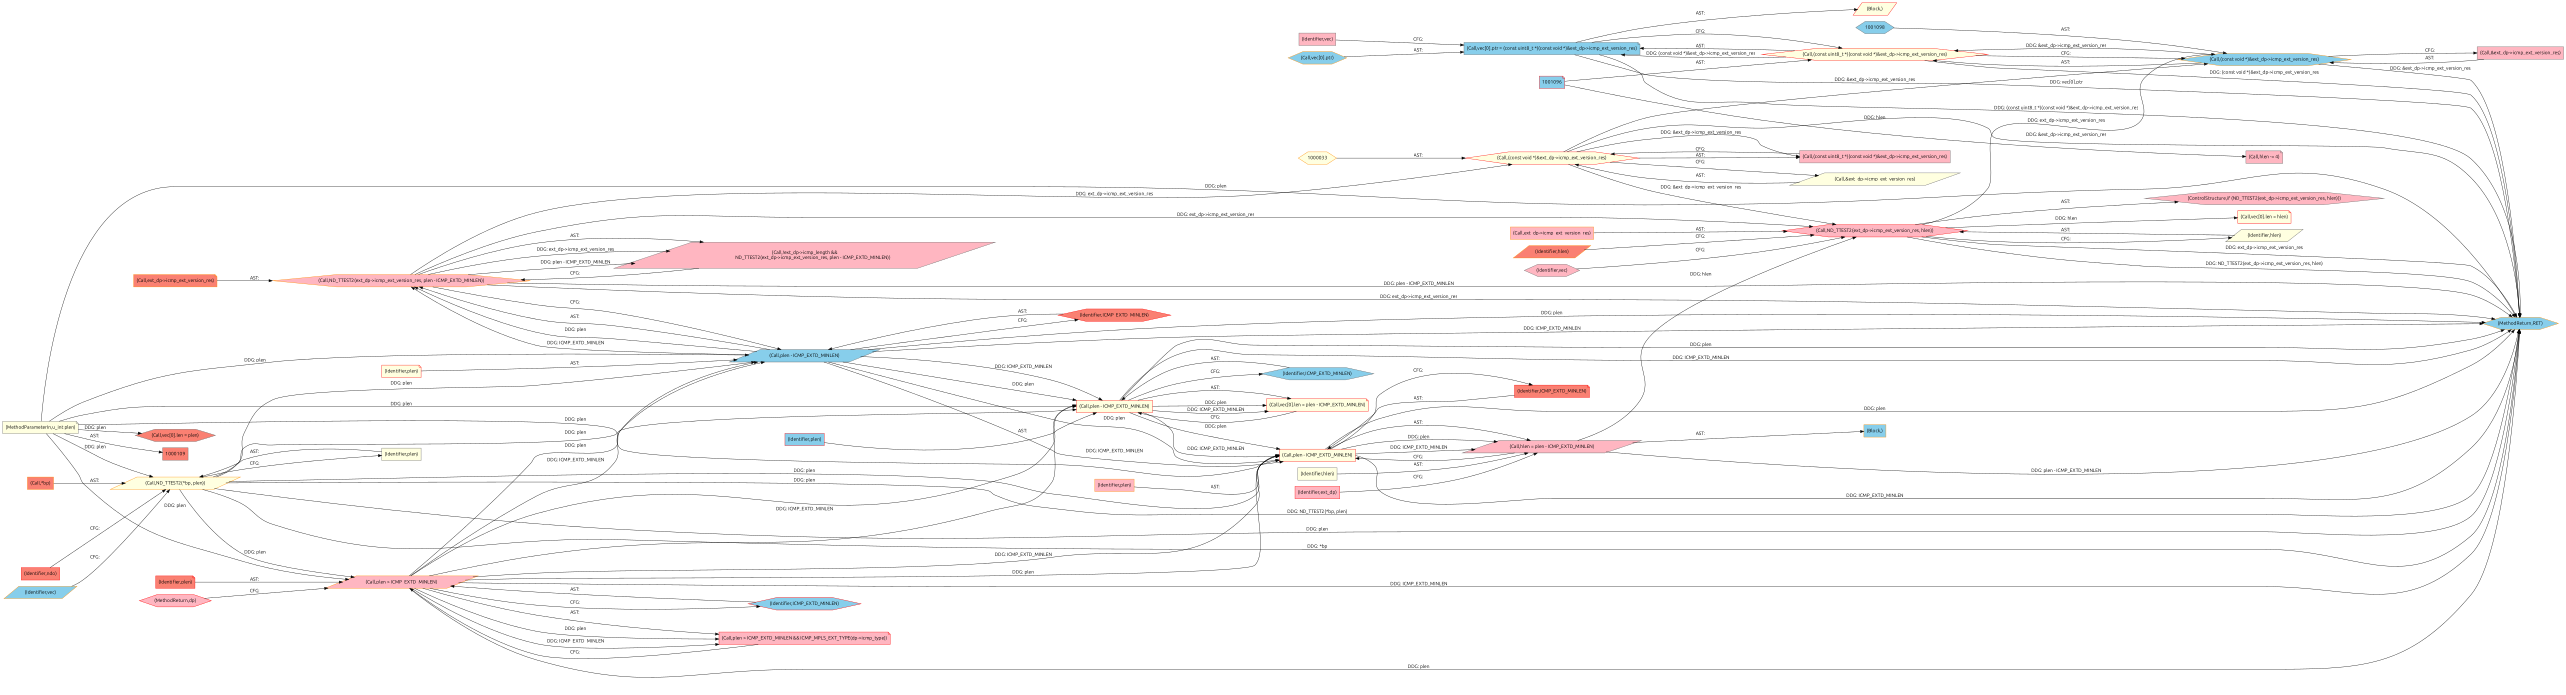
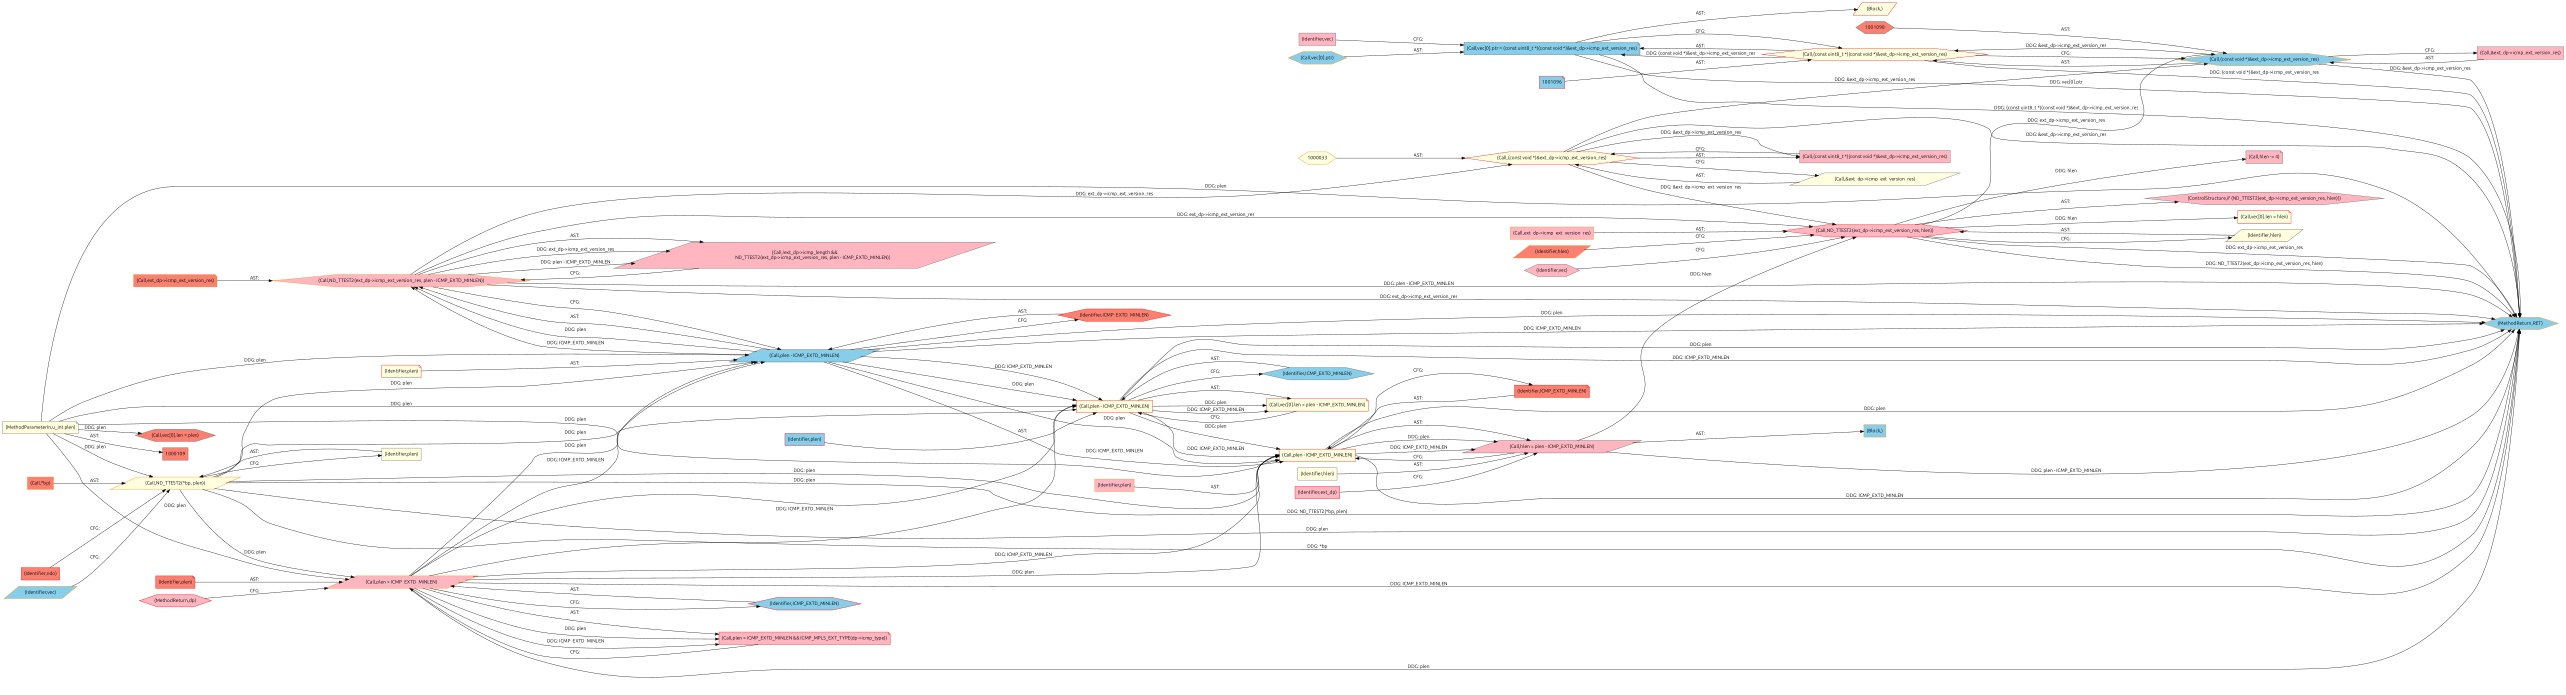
node "1001098": fillcolor skyblue -> salmon
edge "1001096" -> "(Call,hlen -= 4)": now "(Call,ND_TTEST2(ext_dp->icmp_ext_version_res, hlen))" -> "(Call,hlen -= 4)"
